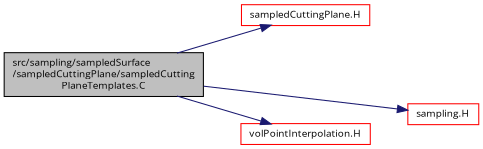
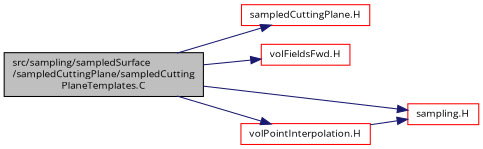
node "volFieldsFwd.H": added
edge "volPointInterpolation.H" -> "sampling.H": added
